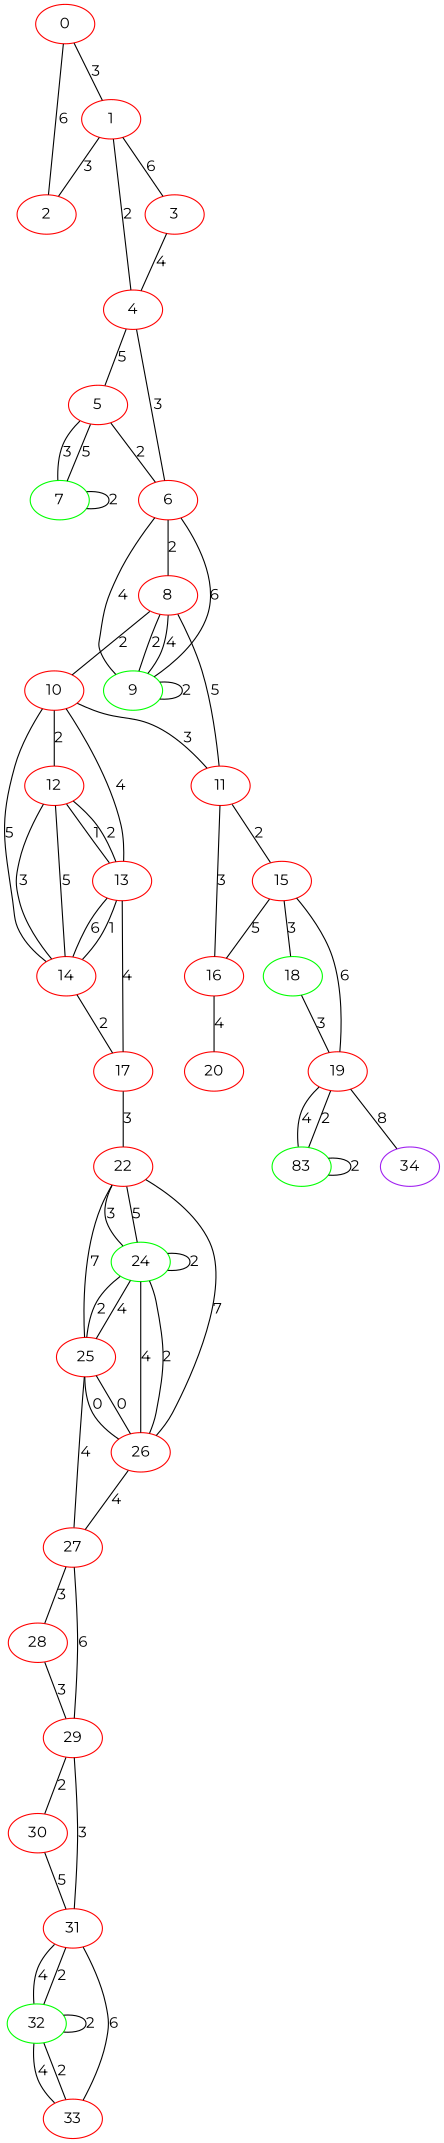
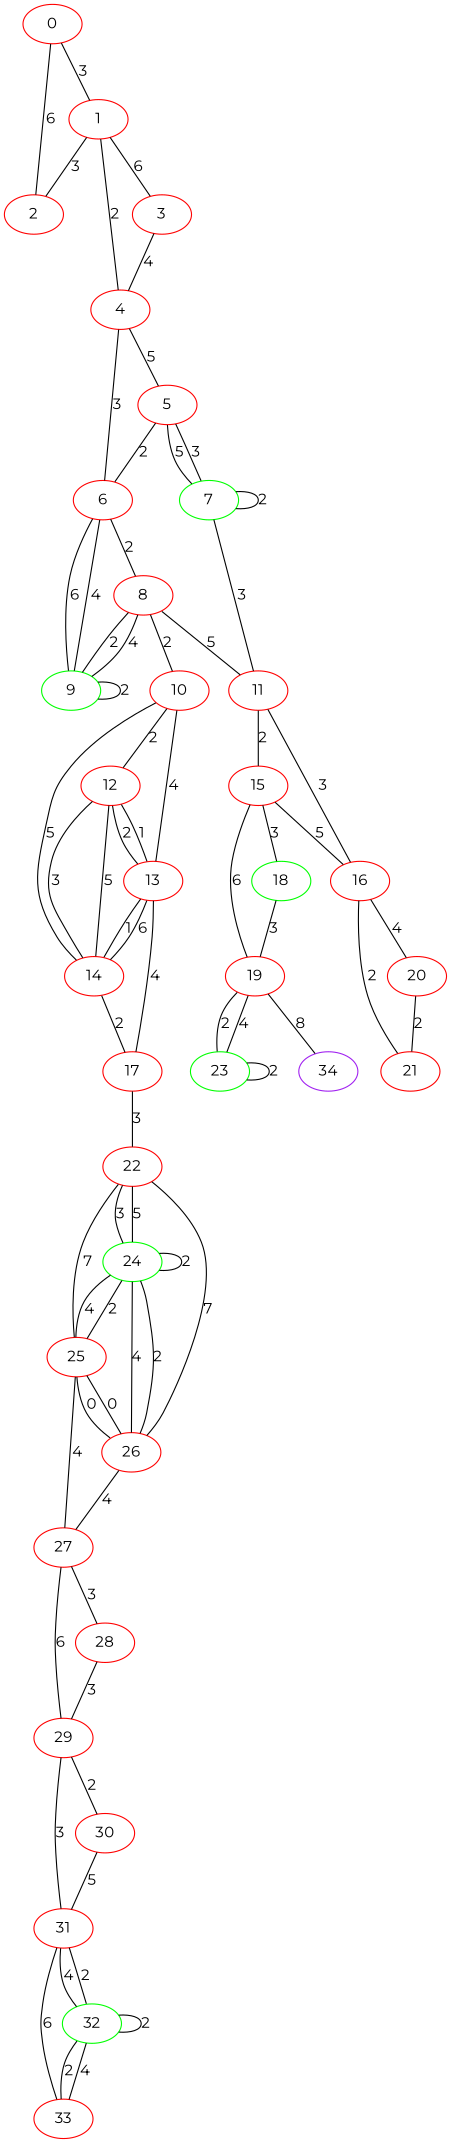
edge "10" -- "11": now "7" -- "11"
node "21": added
node "83": label "83" -> "23"
